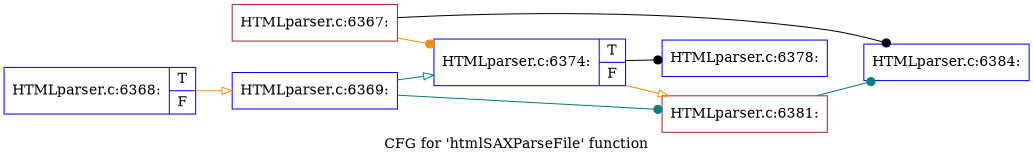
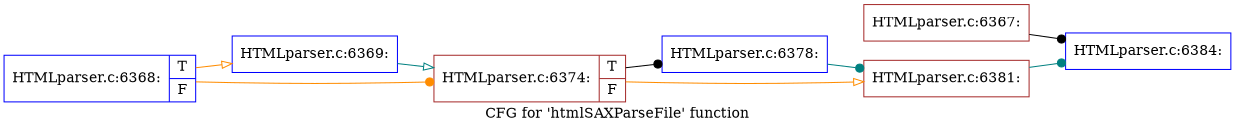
edge "HTMLparser.c:6367:" -> "HTMLparser.c:6374:": now "HTMLparser.c:6368:" -> "HTMLparser.c:6374:"
node "HTMLparser.c:6374:": color blue -> brown
edge "HTMLparser.c:6369:" -> "HTMLparser.c:6381:": now "HTMLparser.c:6378:" -> "HTMLparser.c:6381:"
